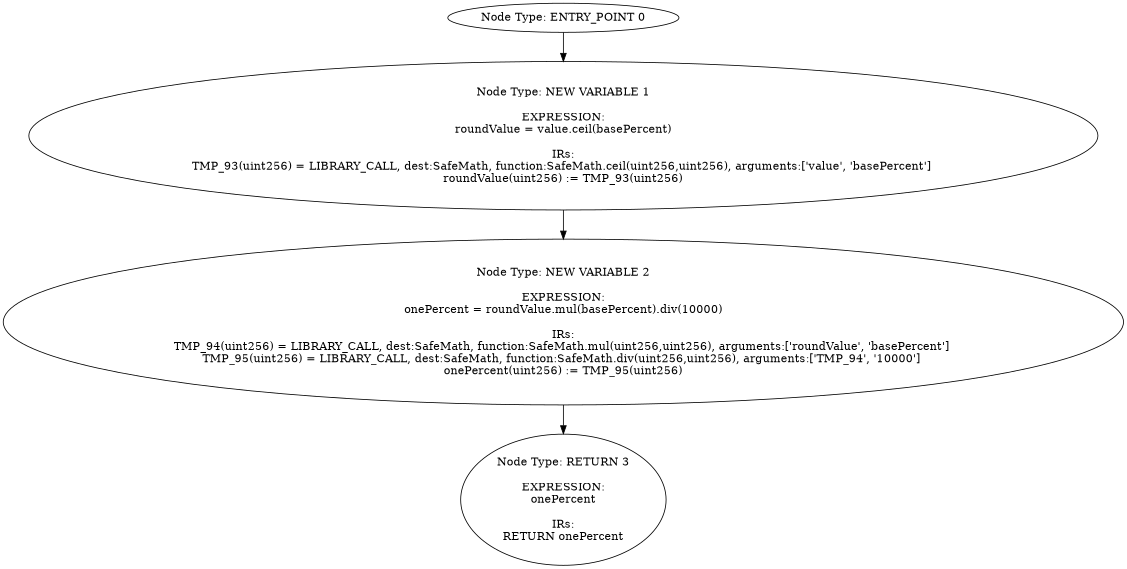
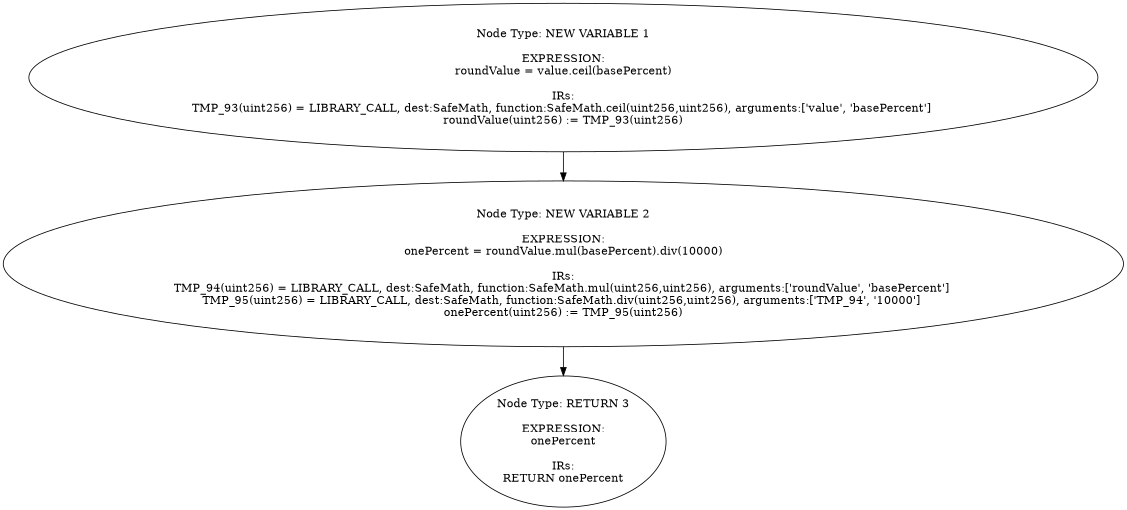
node "Node Type: ENTRY_POINT 0": removed
